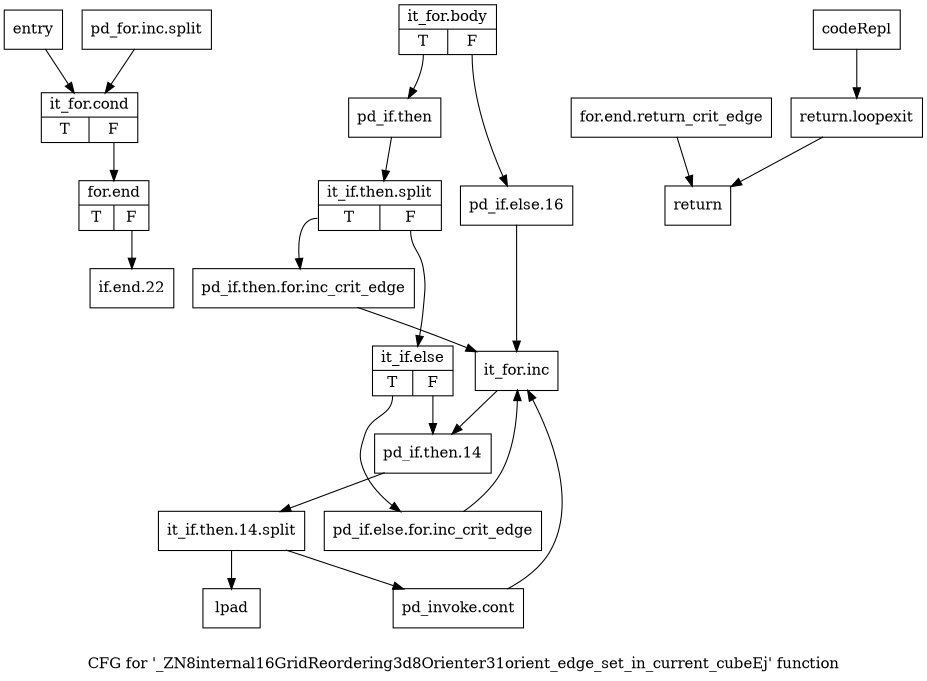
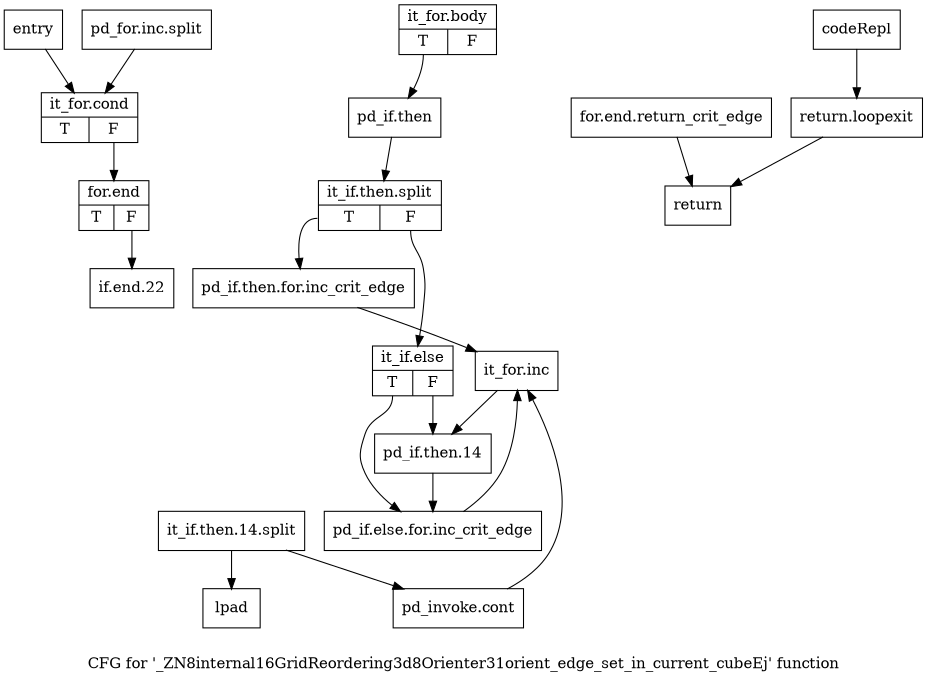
node "pd_if.else.16": removed
edge "pd_if.then.14" -> "it_if.then.14.split": now "pd_if.then.14" -> "pd_if.else.for.inc_crit_edge"
